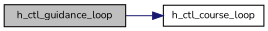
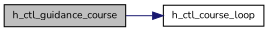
node "h_ctl_guidance_loop": label "h_ctl_guidance_loop" -> "h_ctl_guidance_course"
